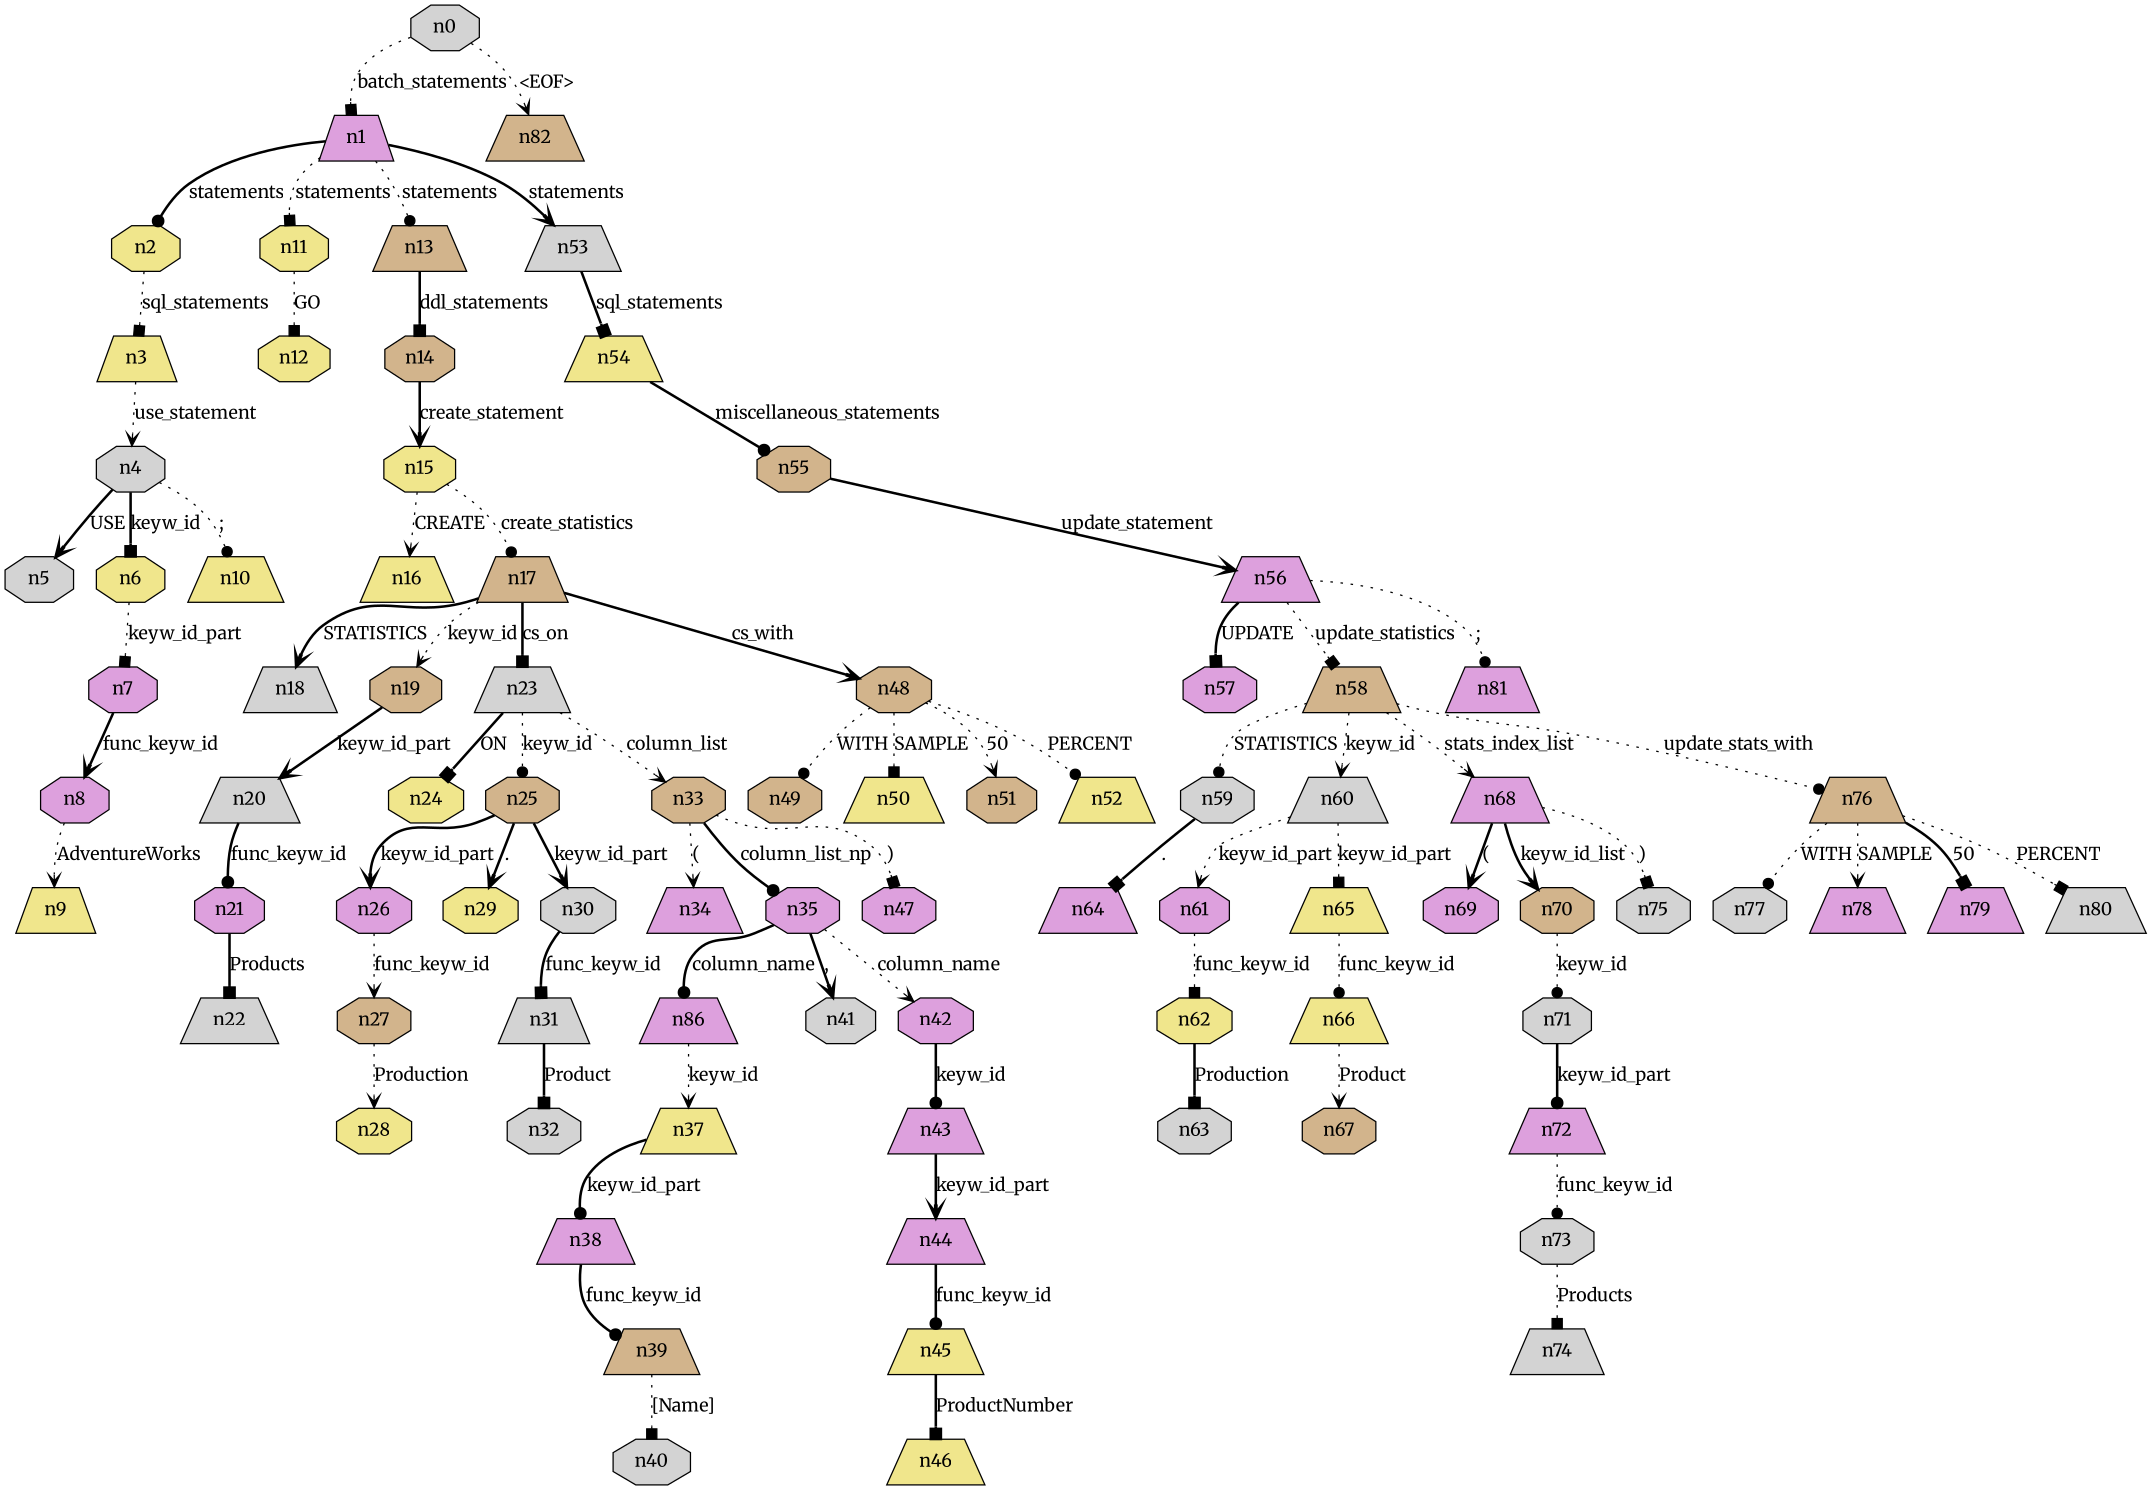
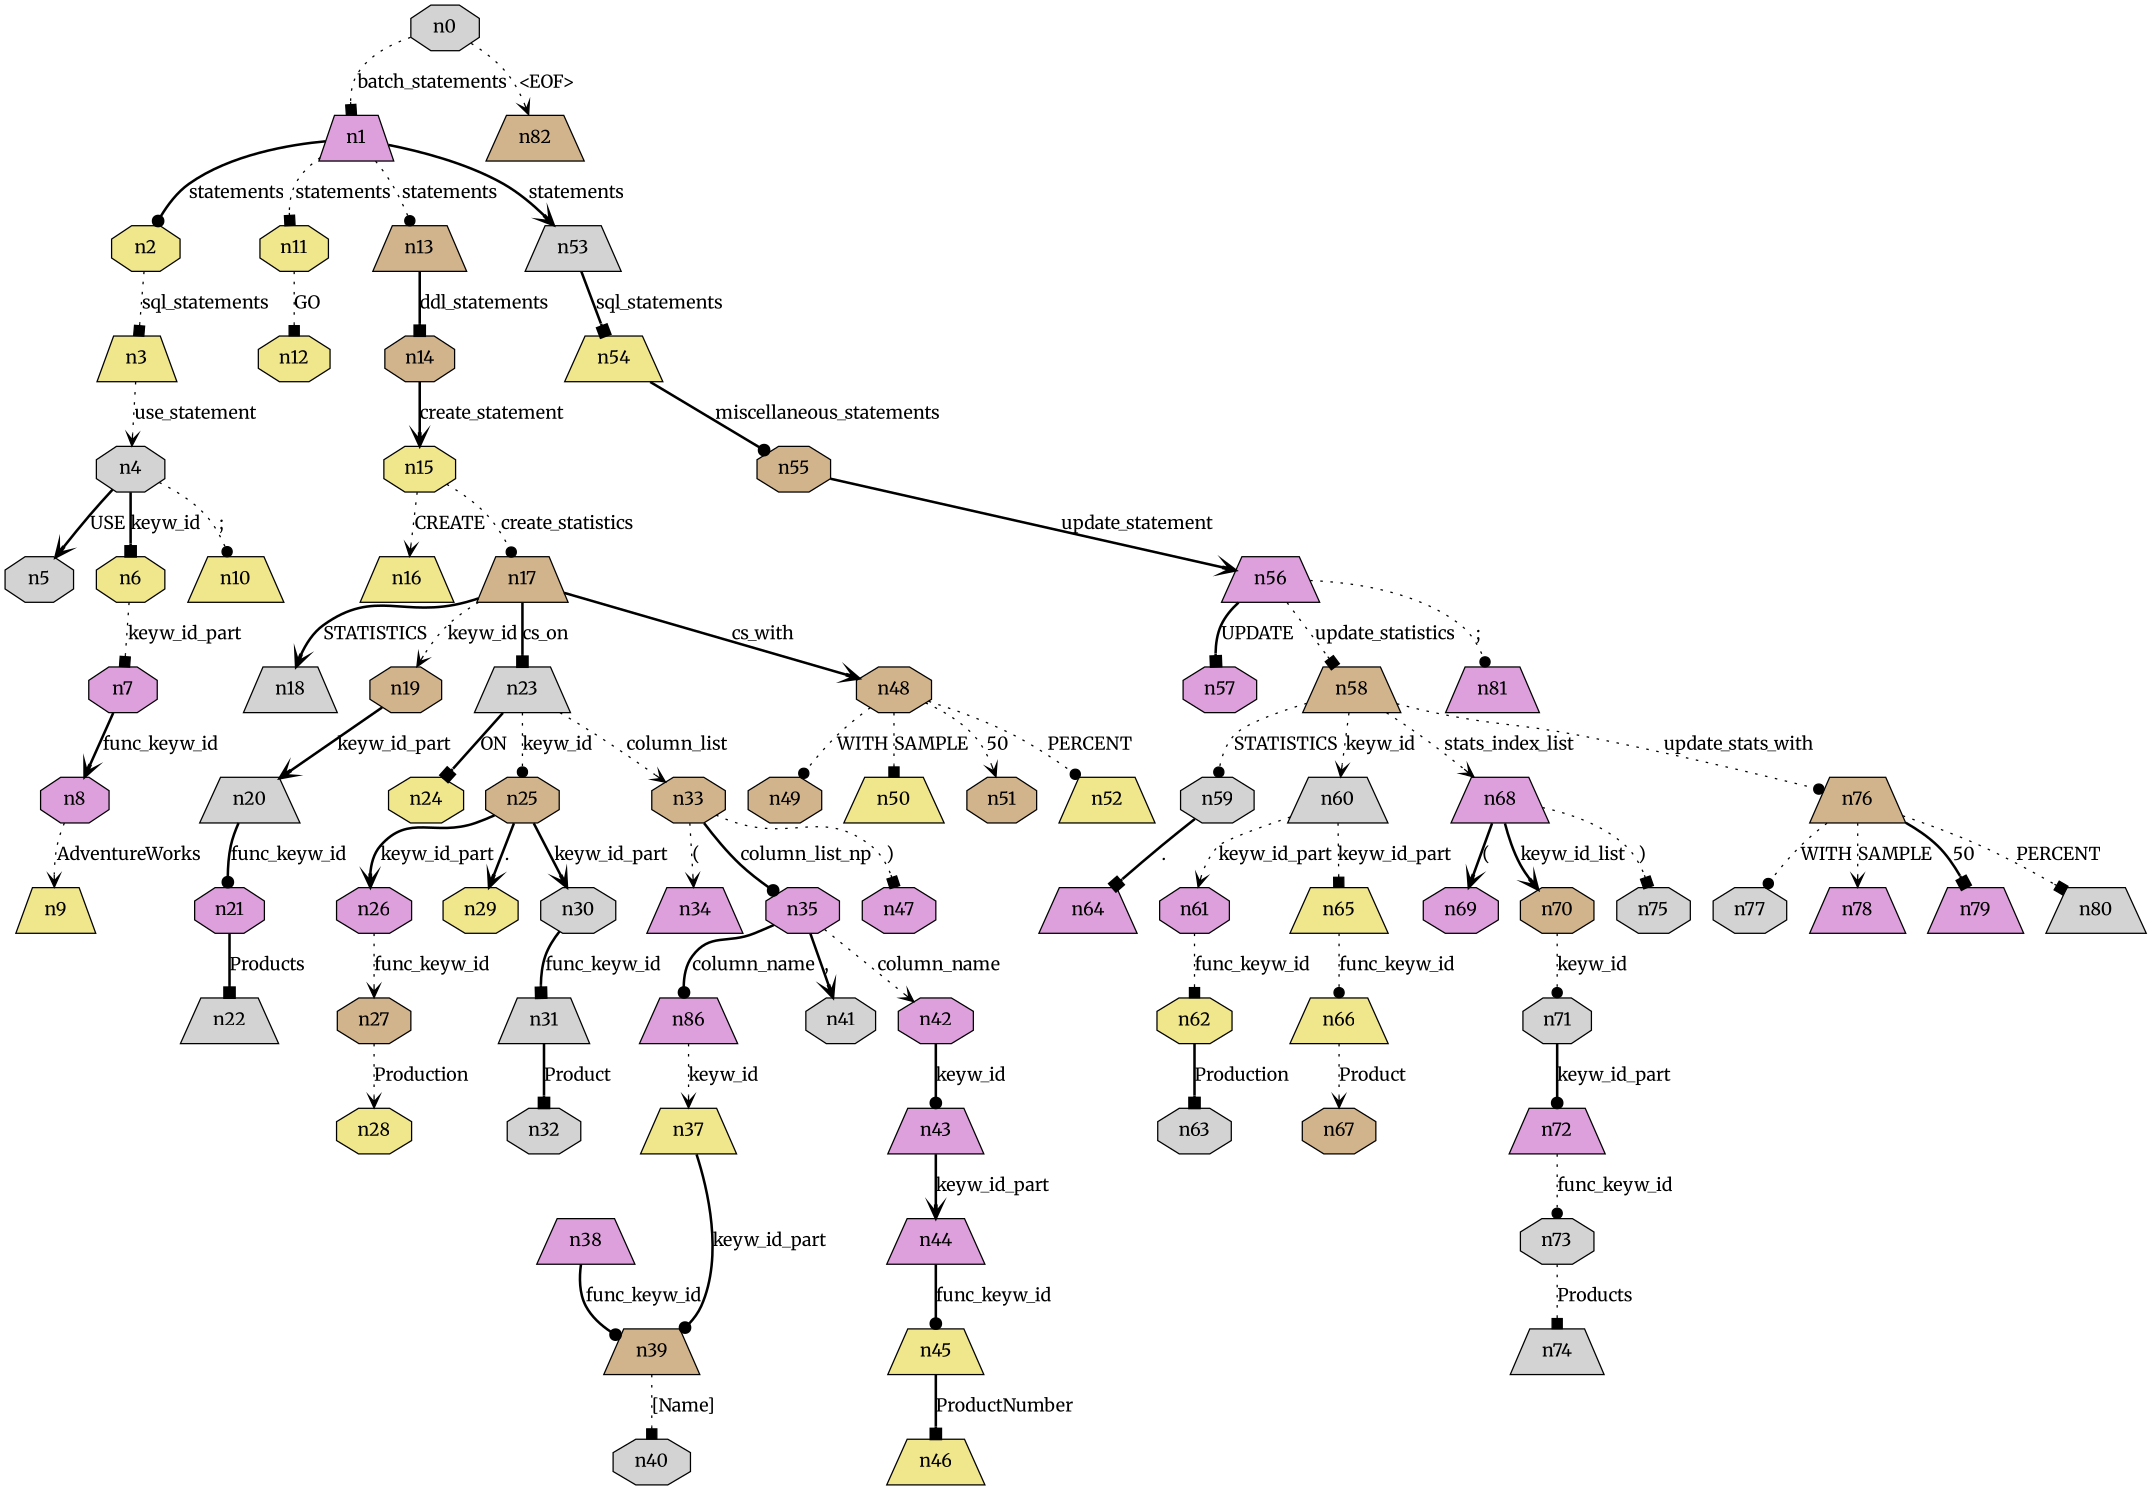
edge "n37" -> "n38": now "n37" -> "n39"
